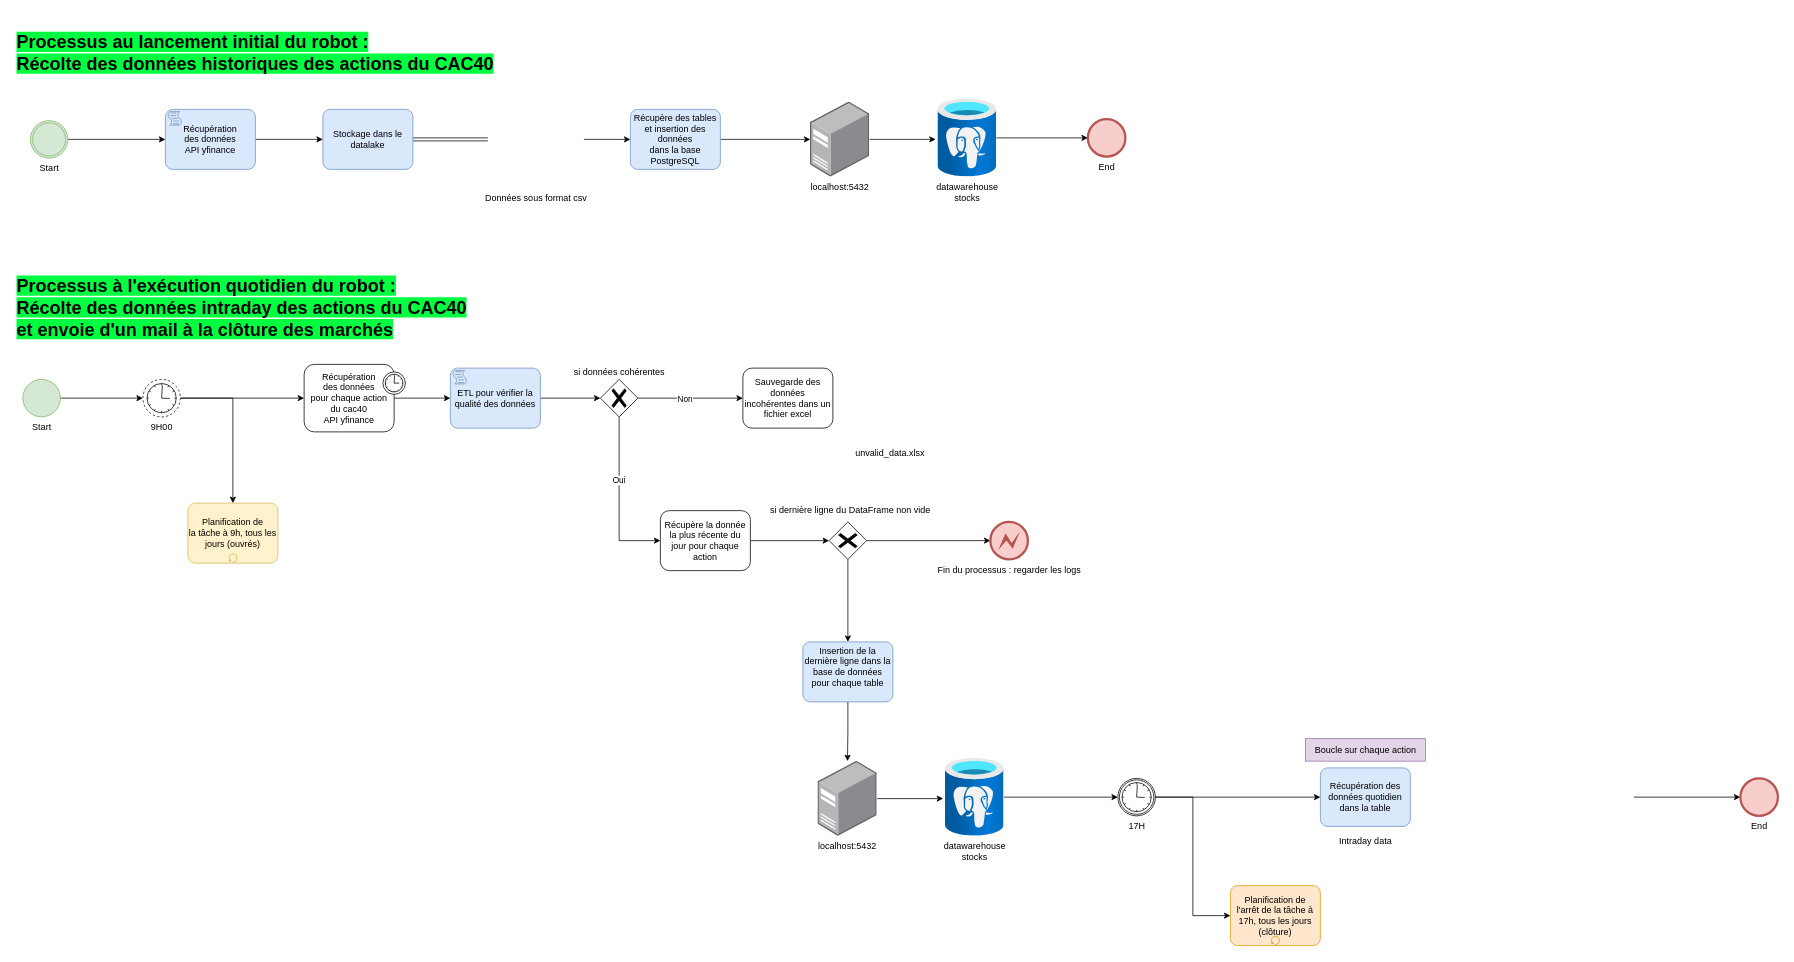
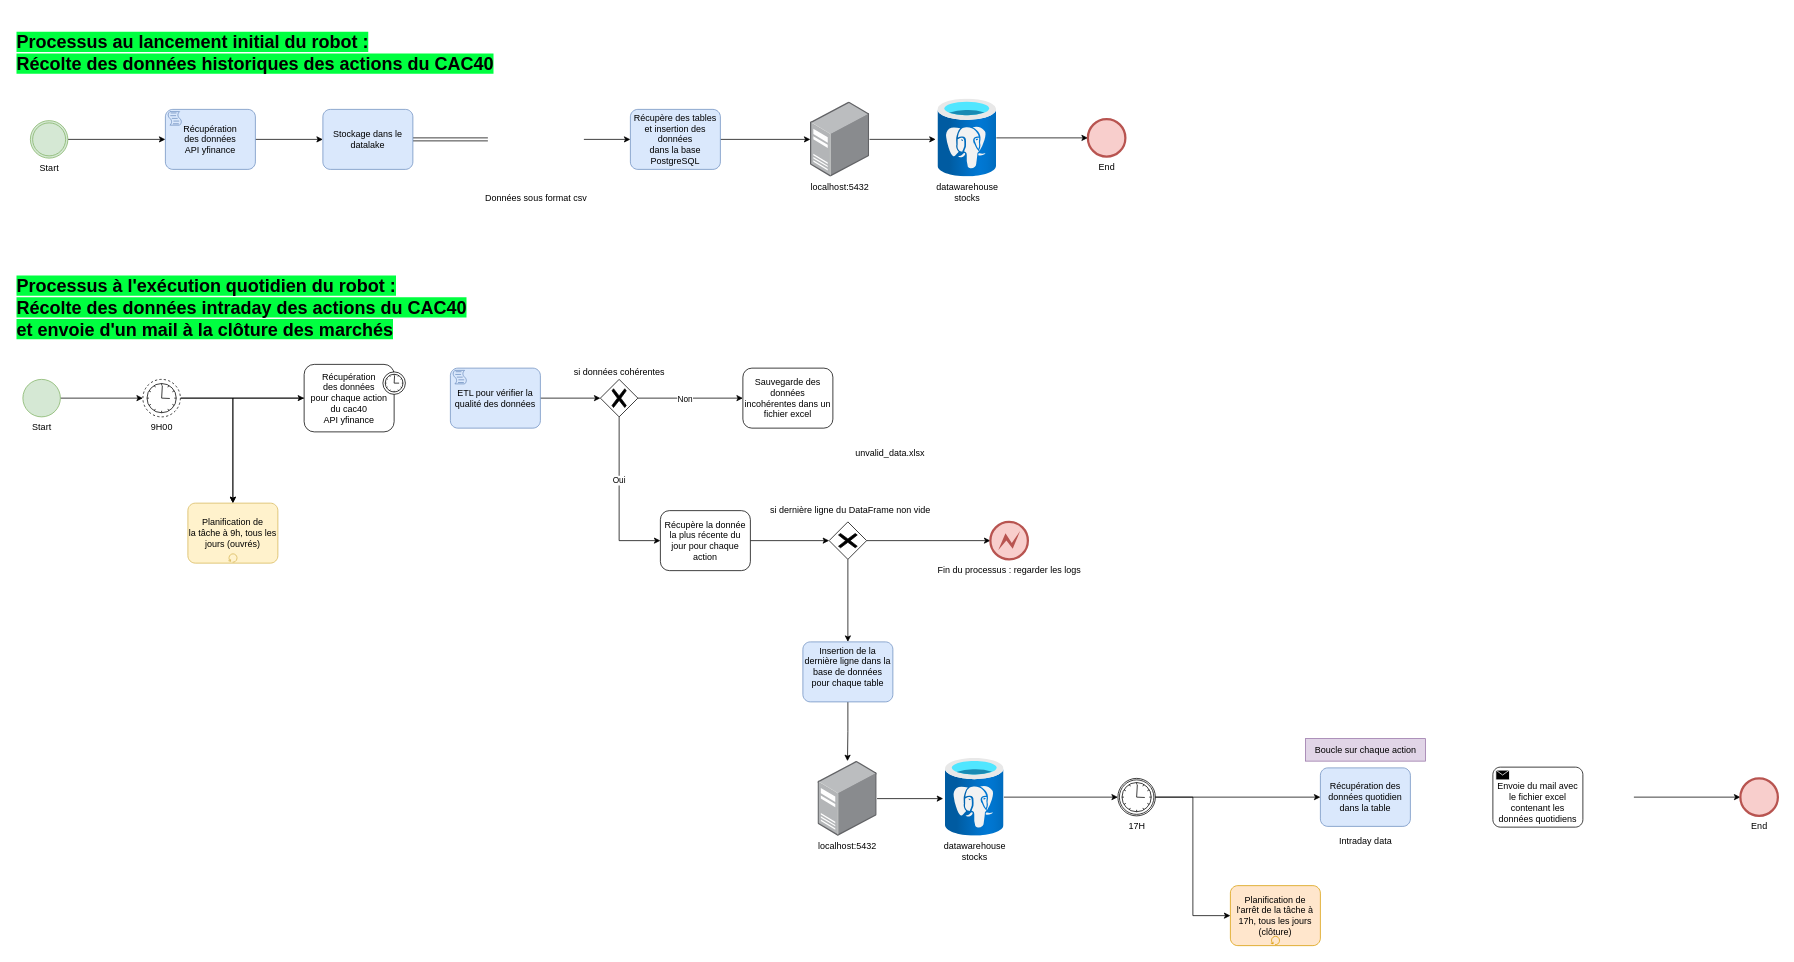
edge "Récupération des données pour chaque action du cac40 API yfinance" -> "ETL pour vérifier la qualité des données": now "Récupération des données pour chaque action du cac40 API yfinance" -> "Planification de la tâche à 9h, tous les jours (ouvrés)"
node "Envoie du mail avec le fichier excel contenant les données quotidiens": added
